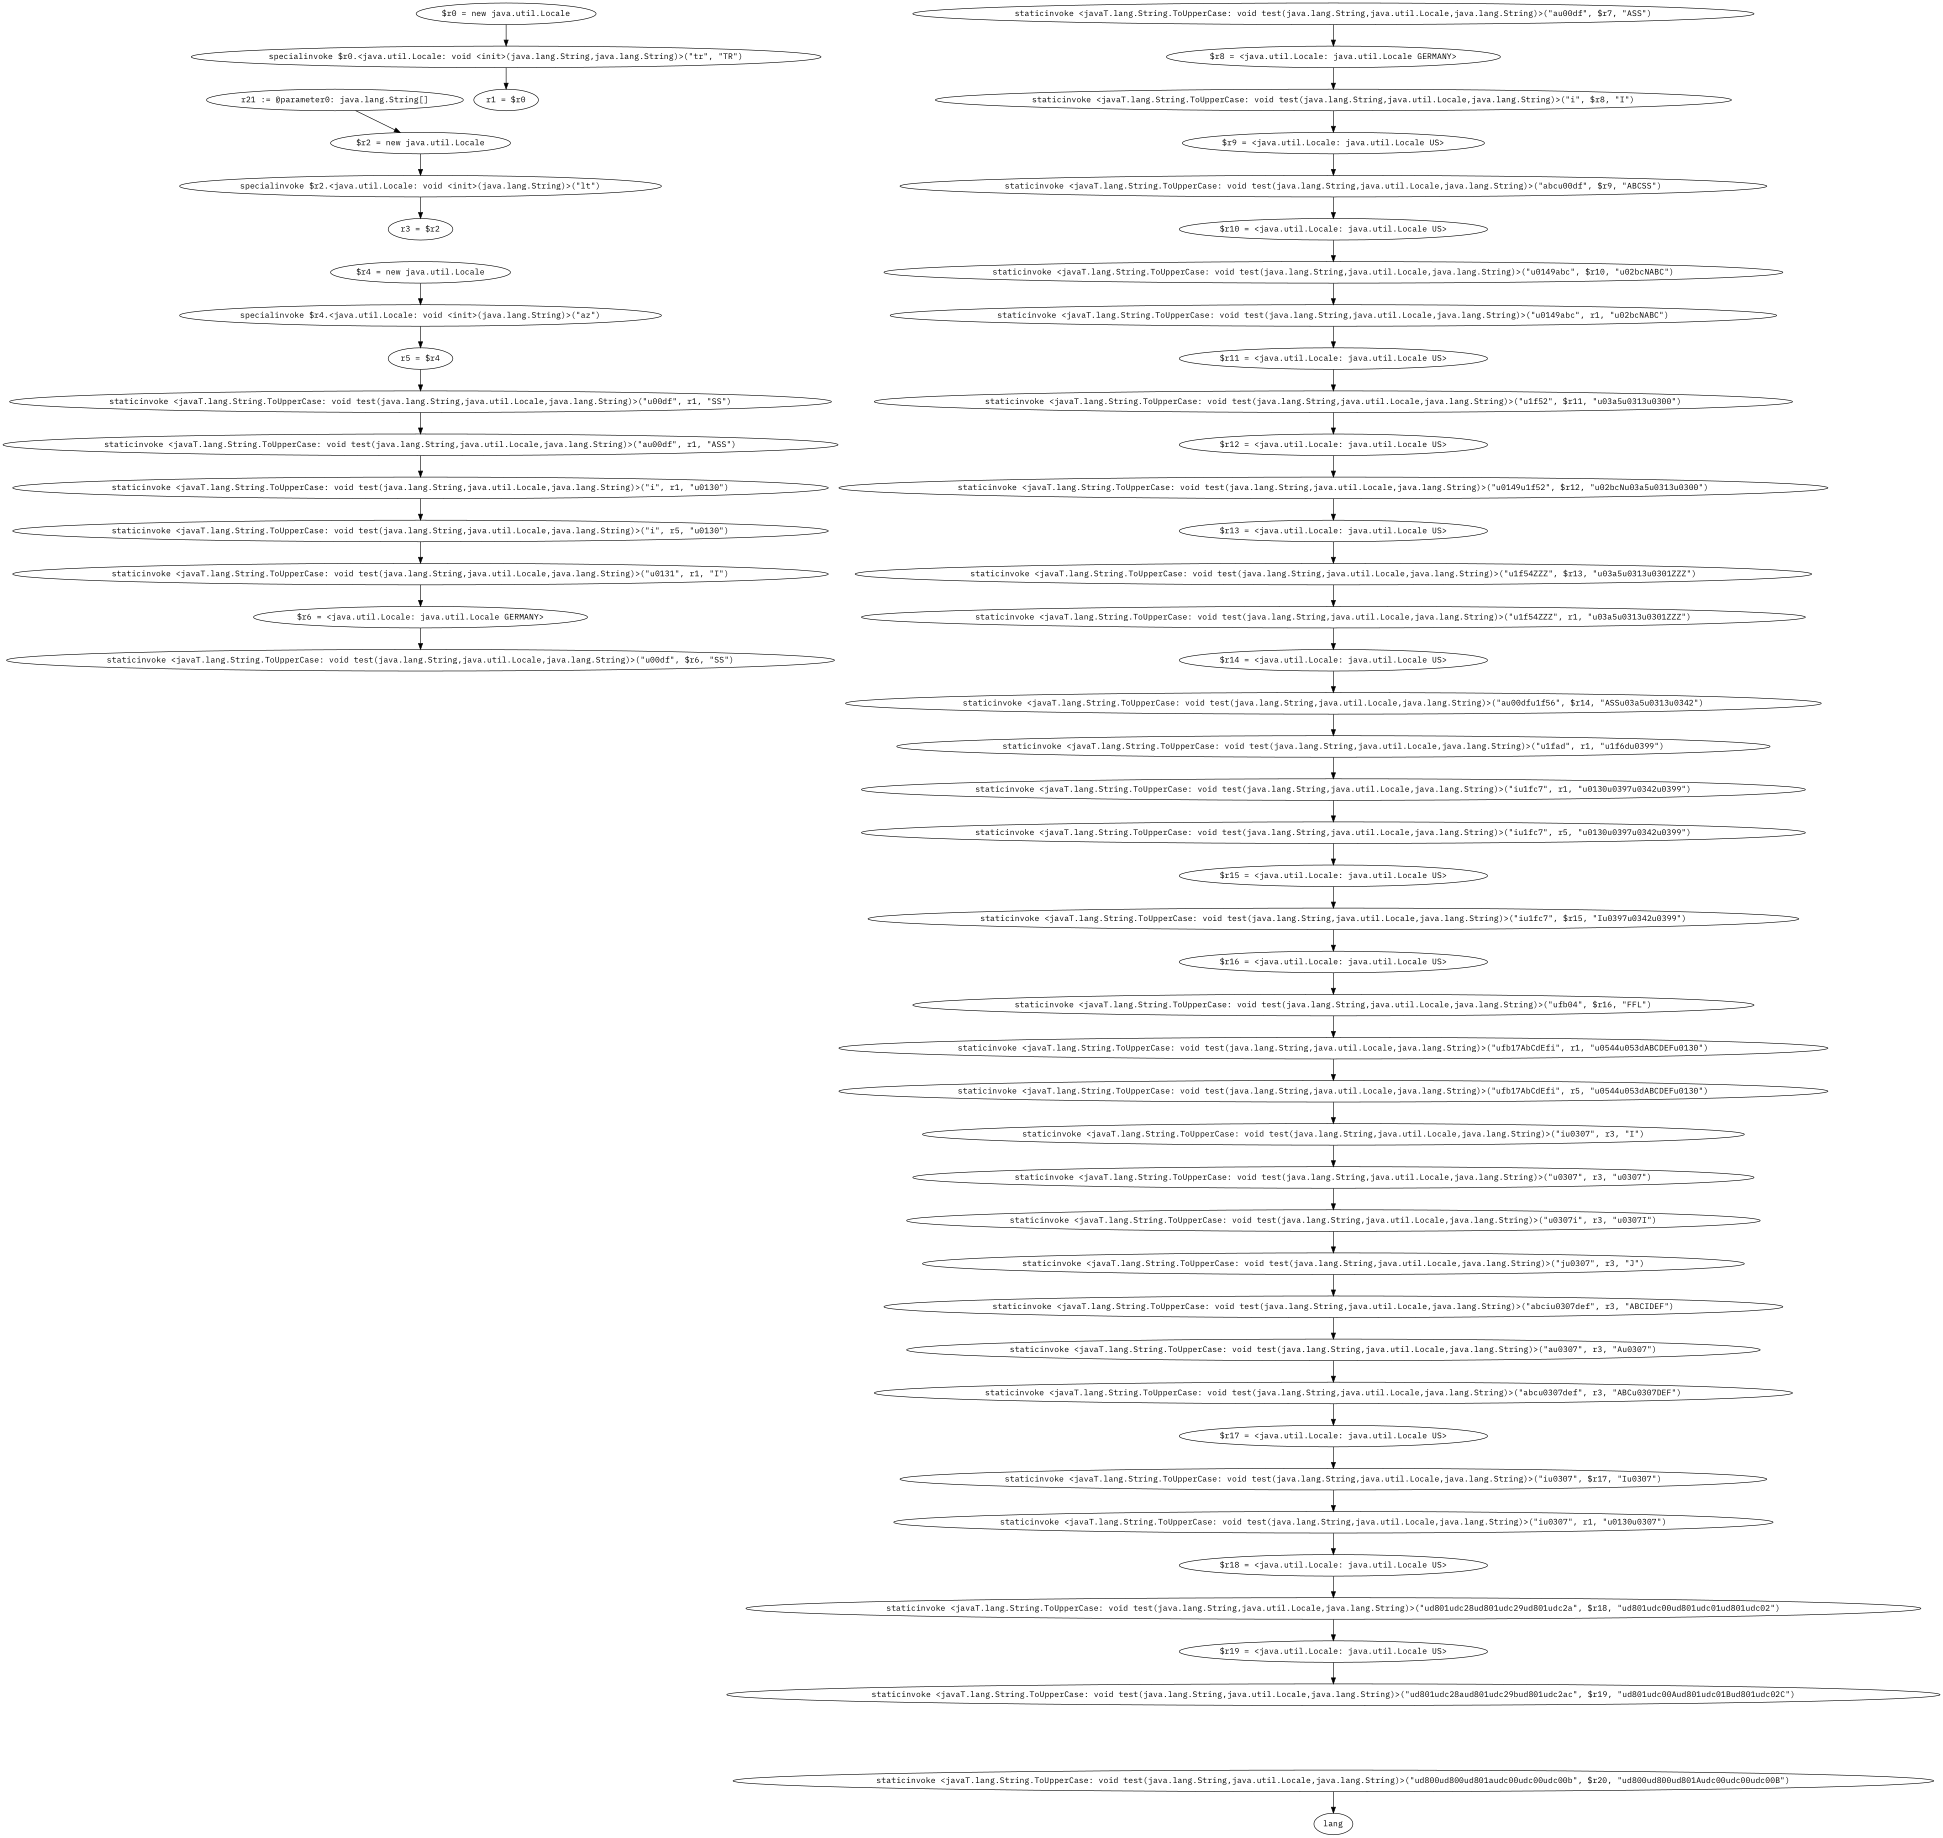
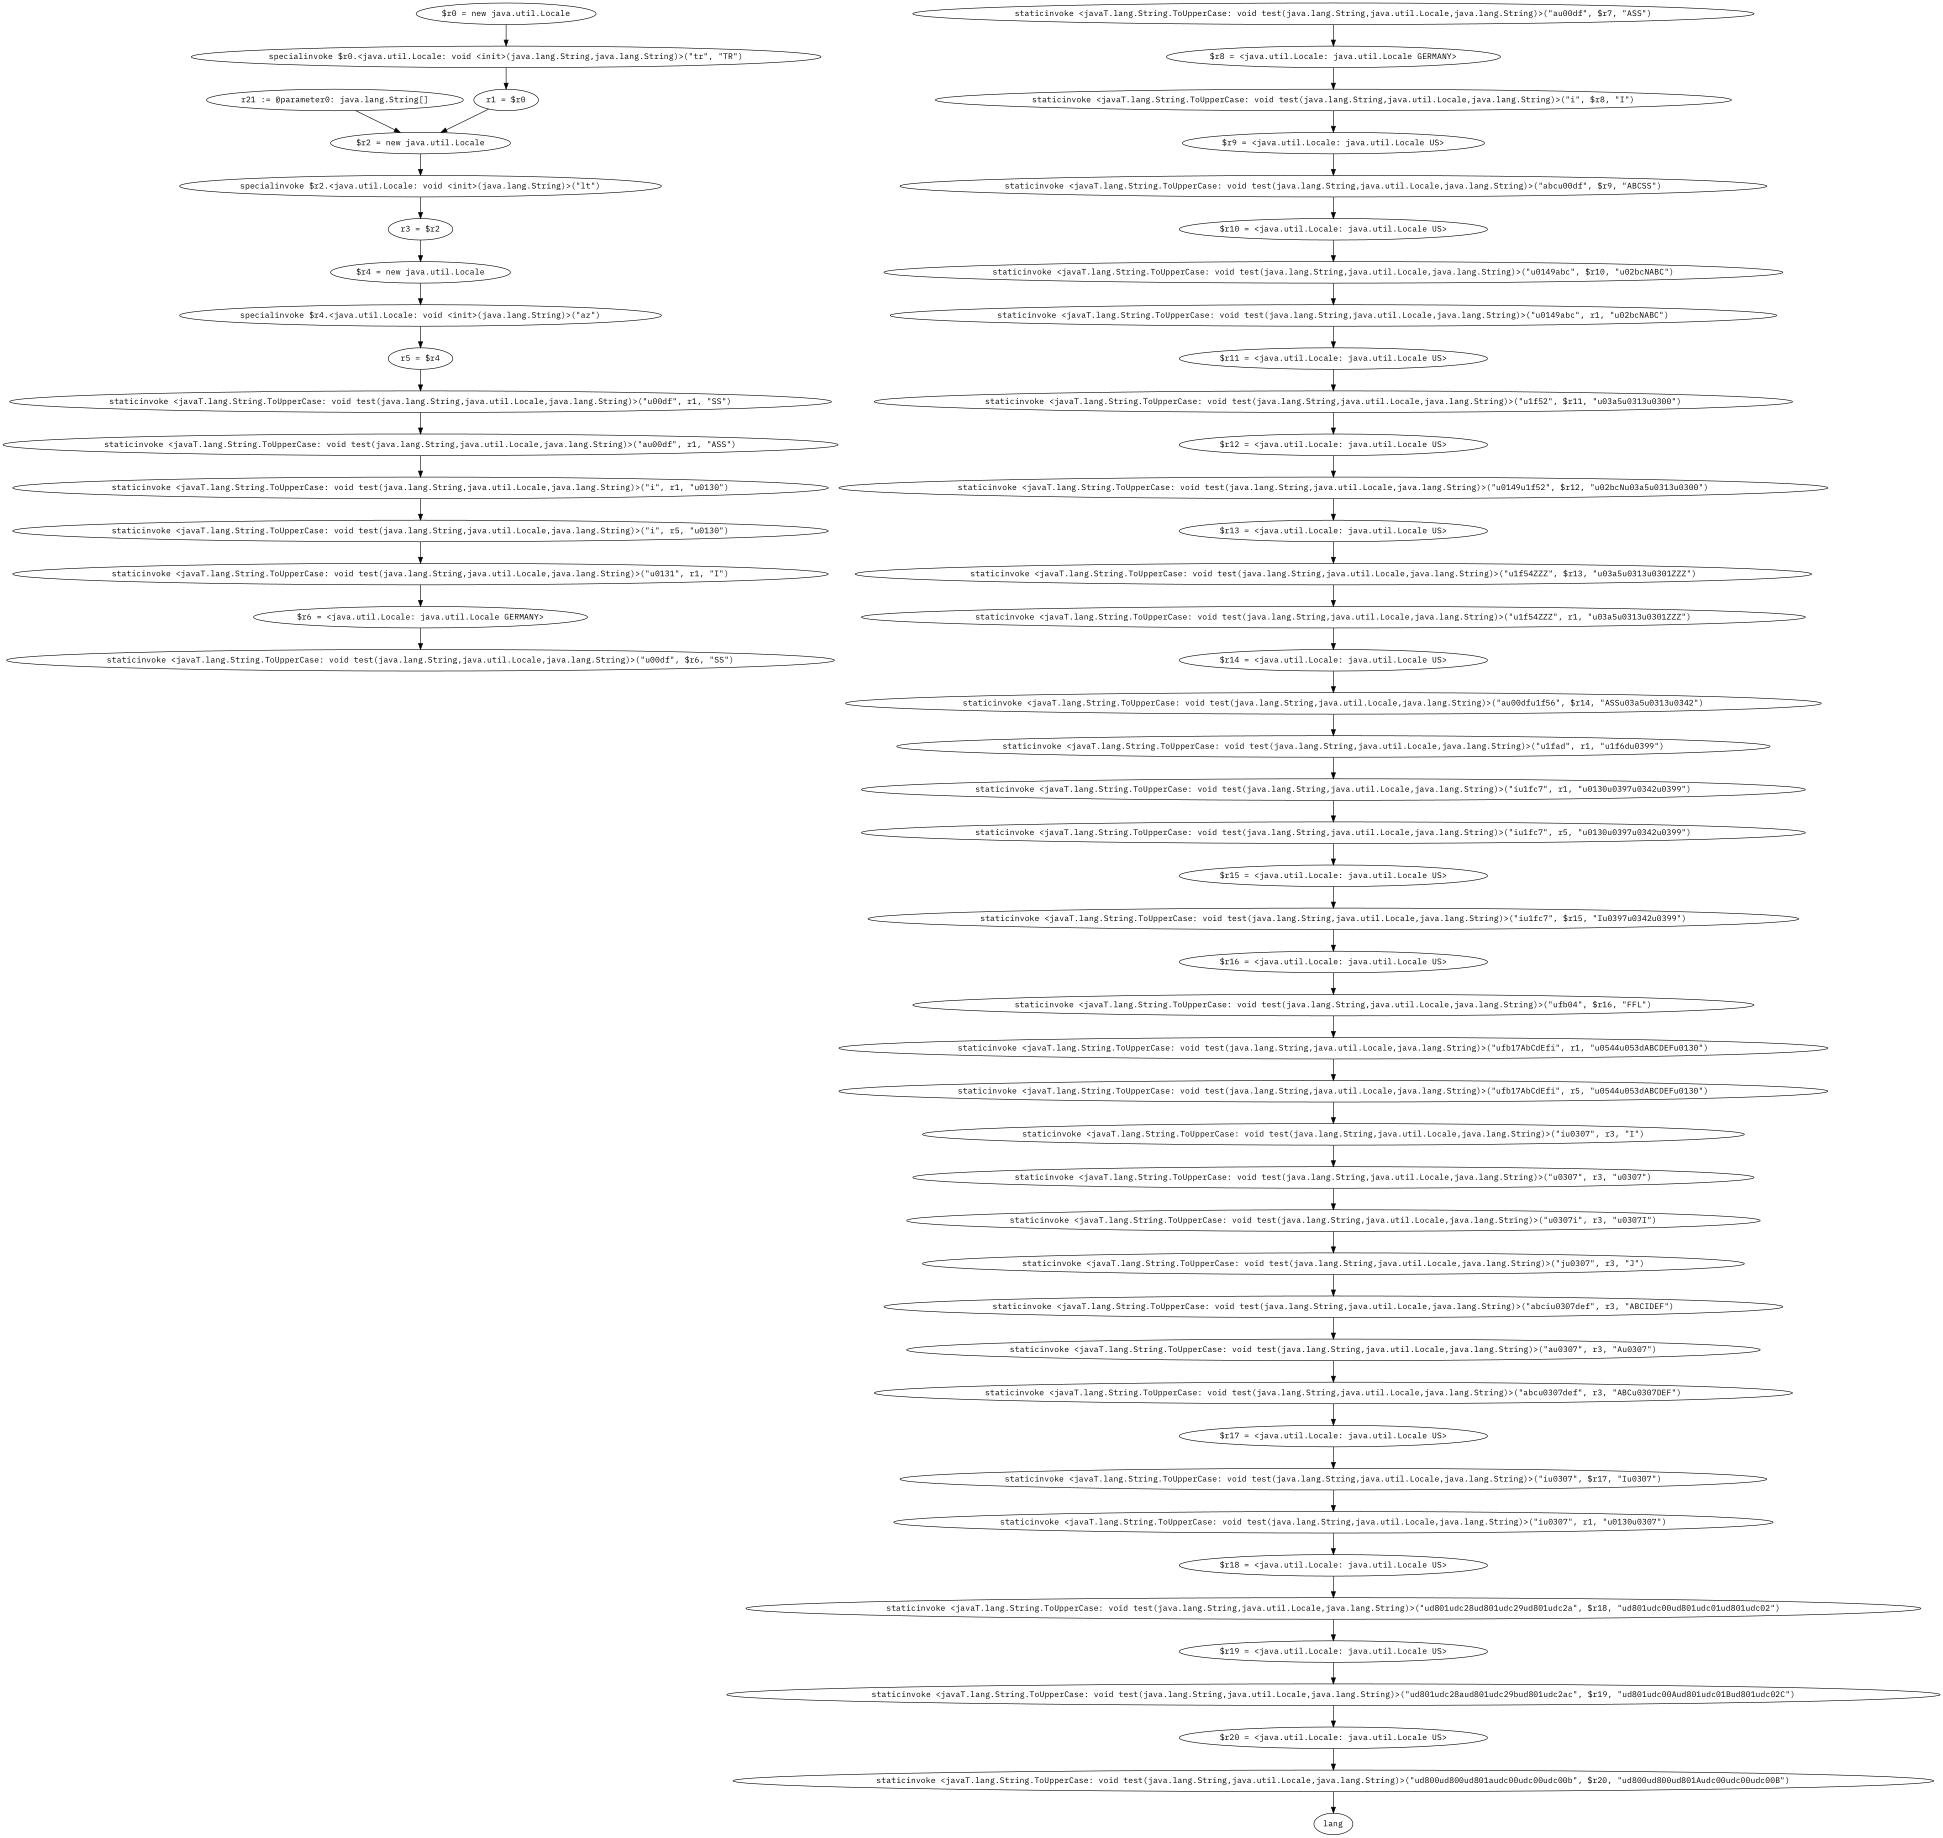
edge "r1 = $r0" -> "$r2 = new java.util.Locale": added
edge "r3 = $r2" -> "$r4 = new java.util.Locale": added
node "$r20 = <java.util.Locale: java.util.Locale US>": added
